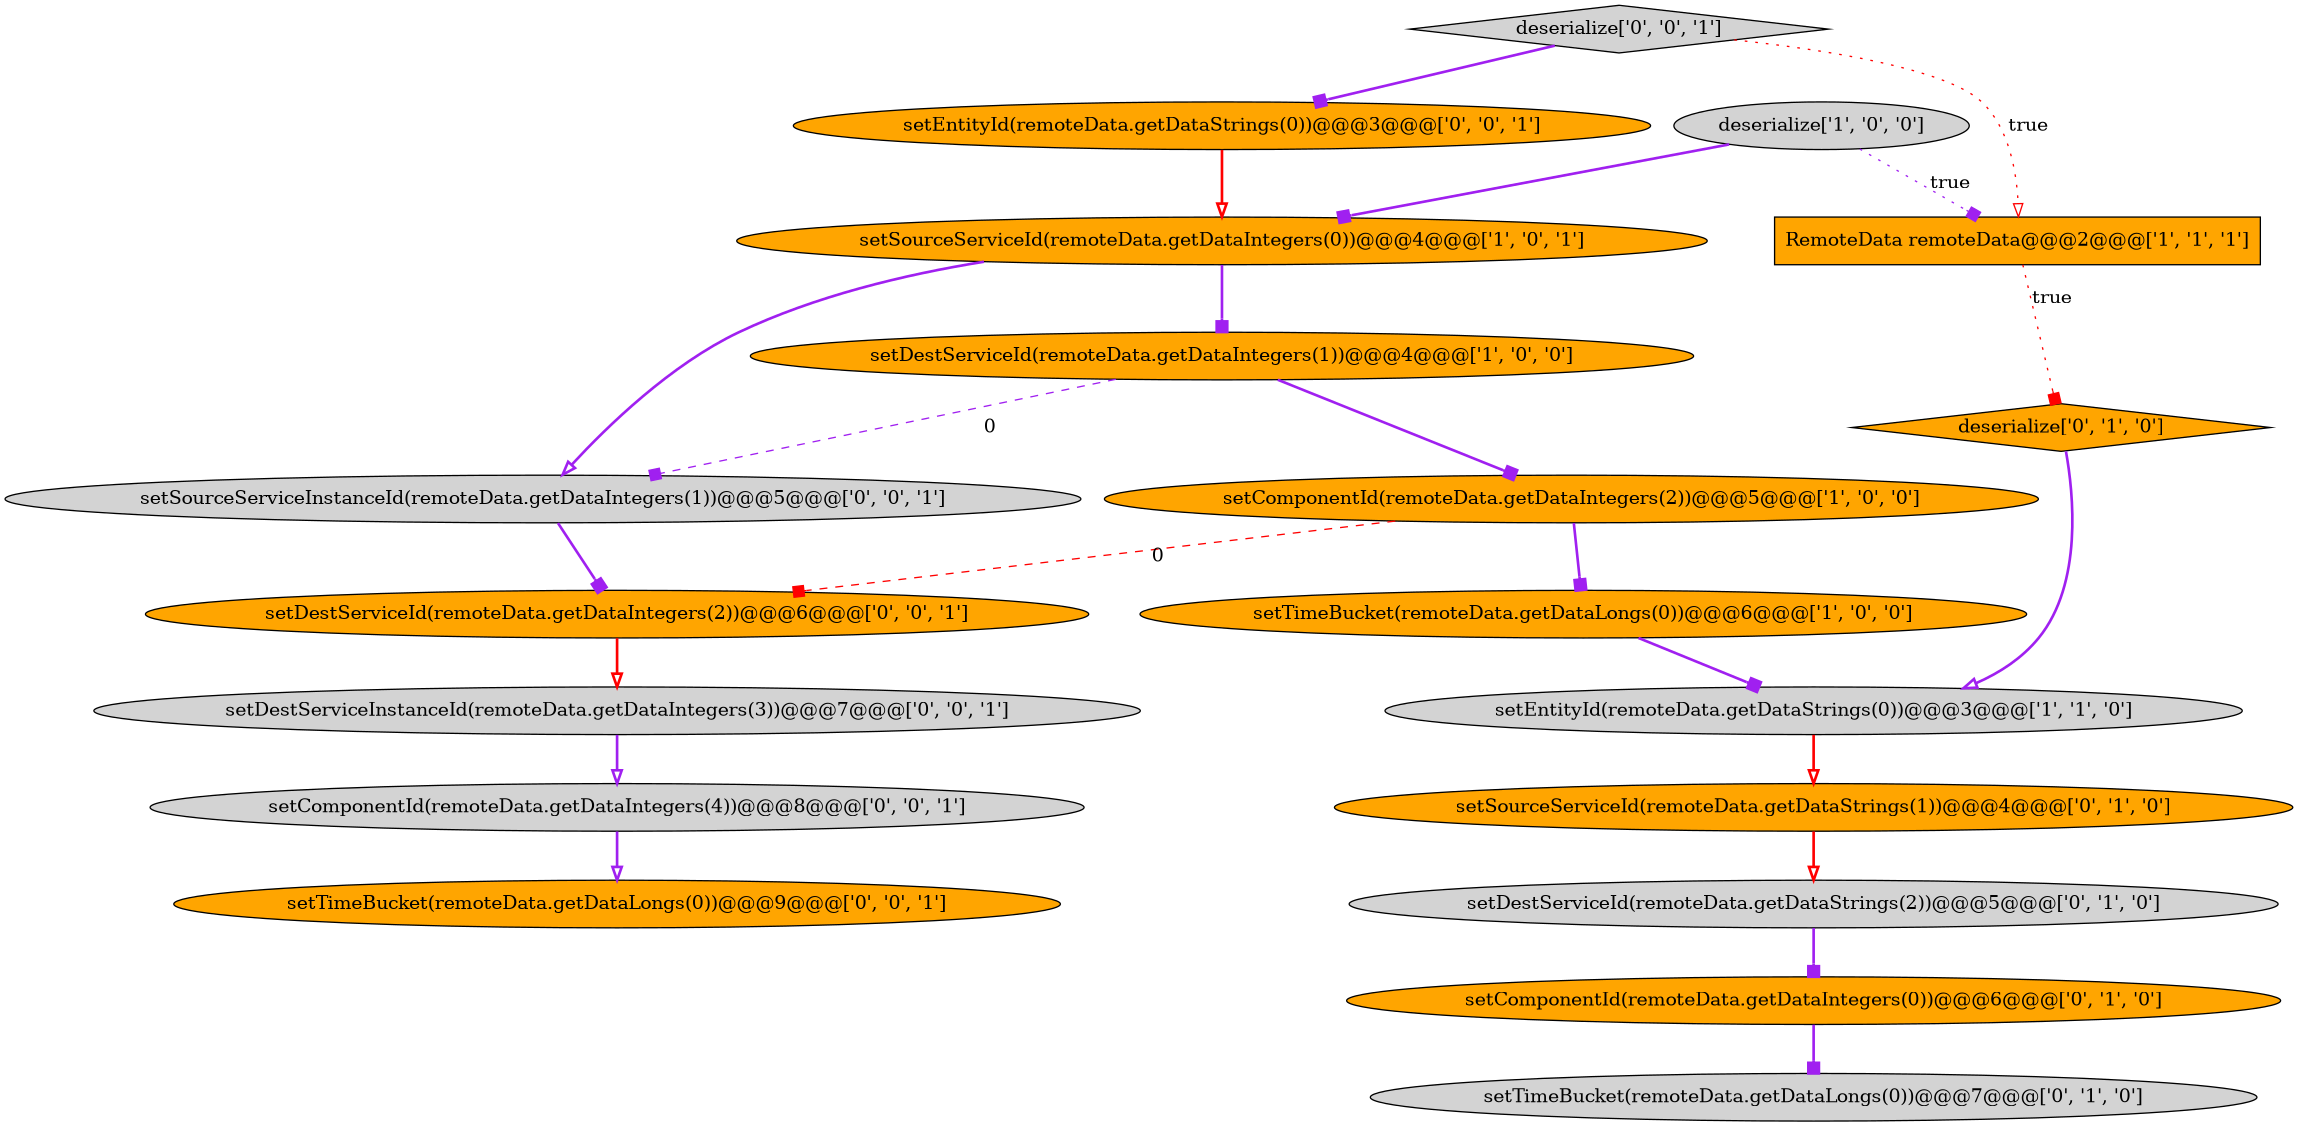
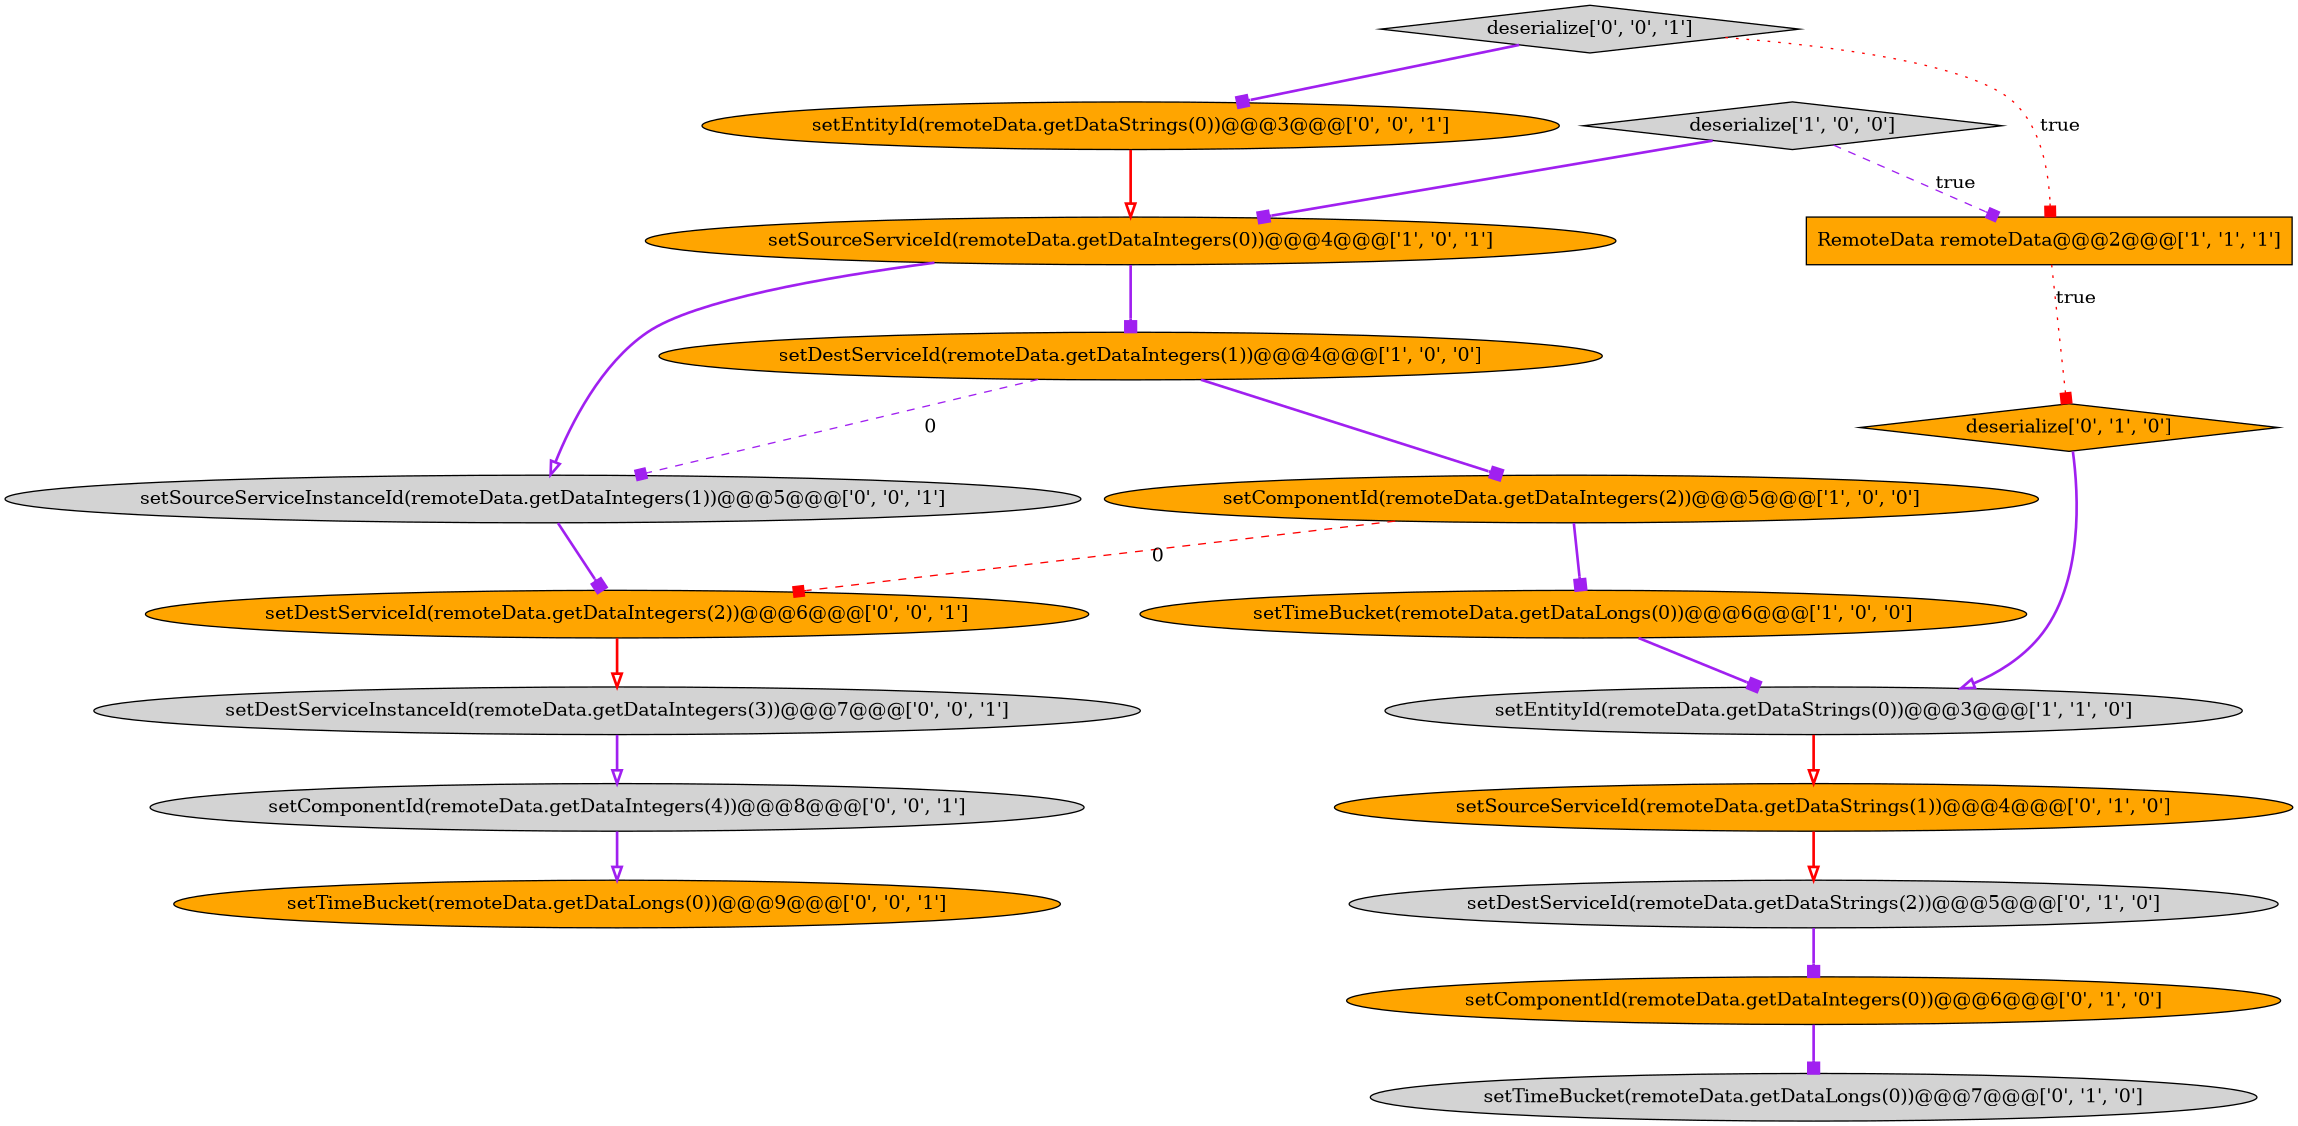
edge "deserialize['0', '0', '1']" -> "RemoteData remoteData@@@2@@@['1', '1', '1']": arrowhead onormal -> box
node "deserialize['1', '0', '0']": shape ellipse -> diamond
edge "deserialize['1', '0', '0']" -> "RemoteData remoteData@@@2@@@['1', '1', '1']": style dotted -> dashed
